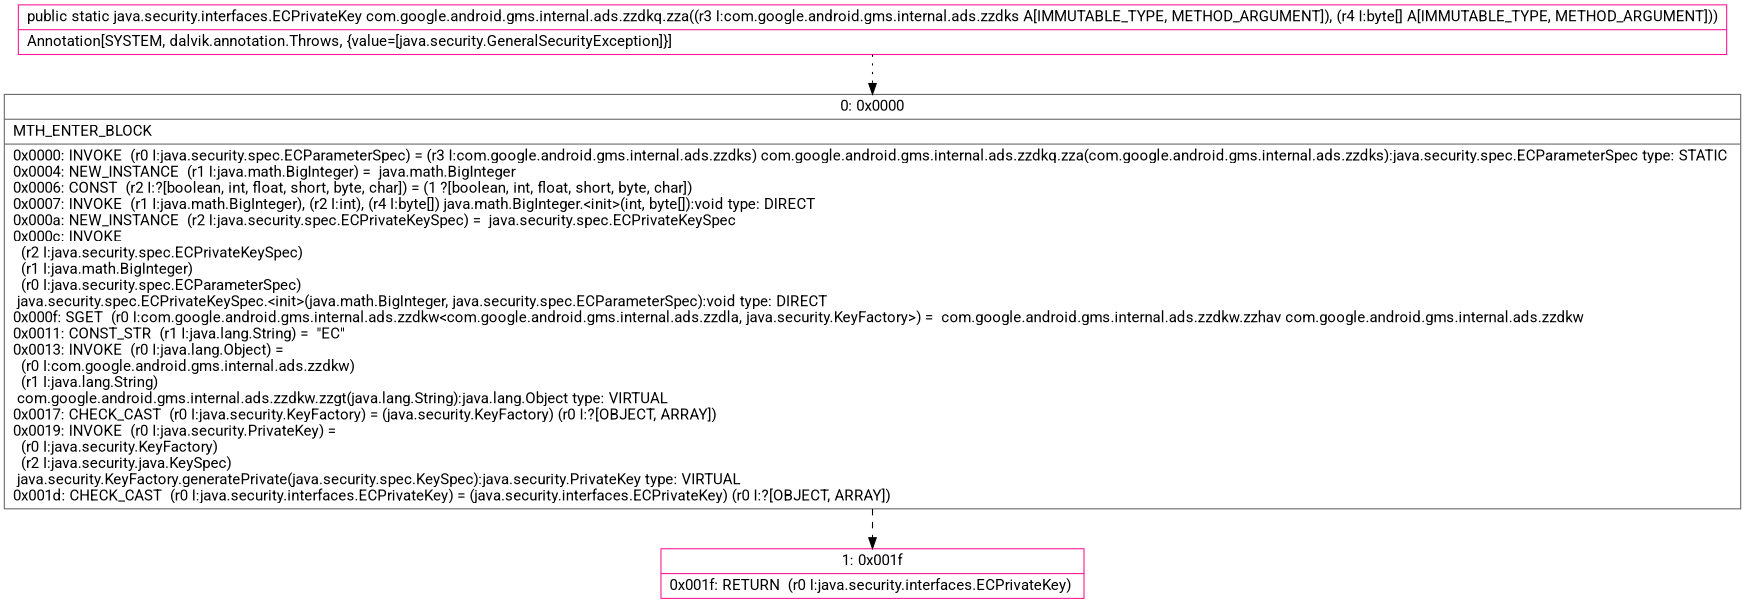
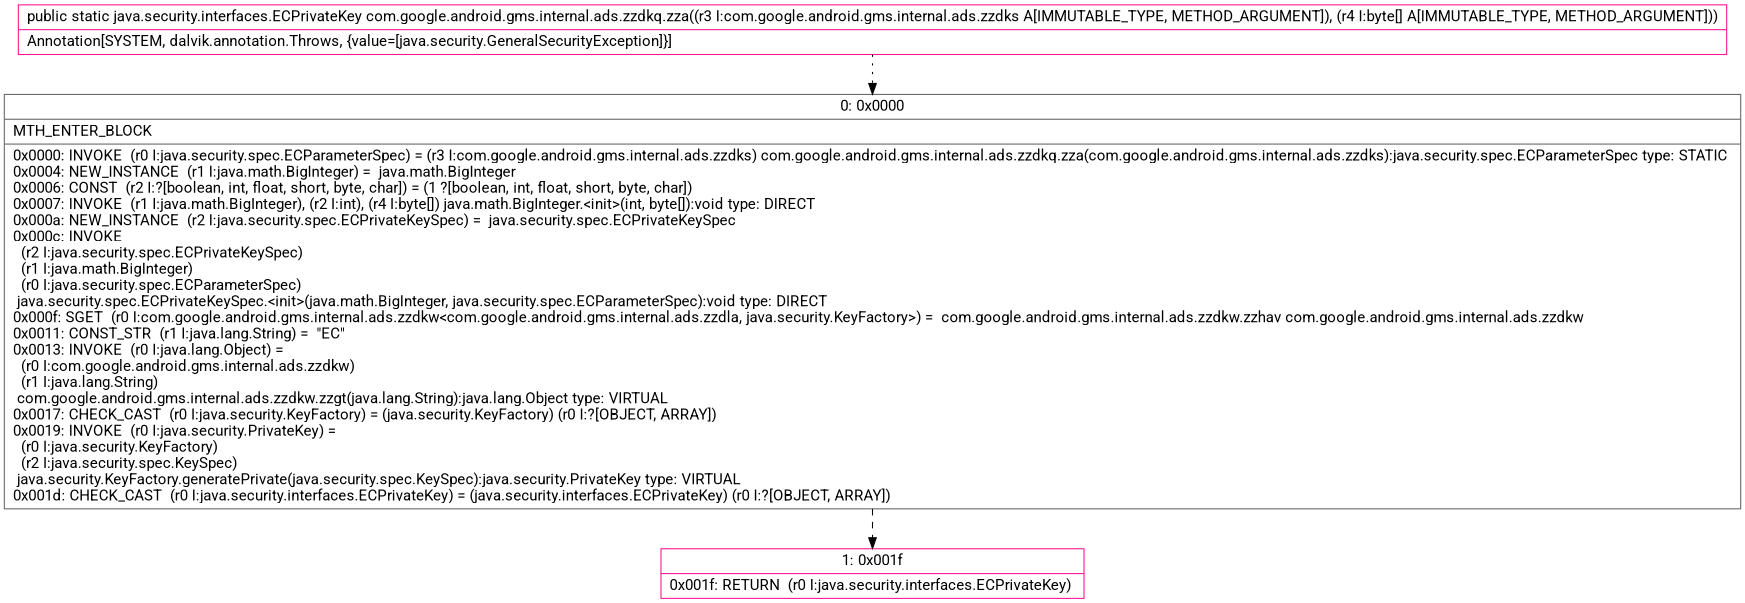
node "0: 0x0000": text "(r2 I:java.security.java.KeySpec)" -> "(r2 I:java.security.spec.KeySpec)"
